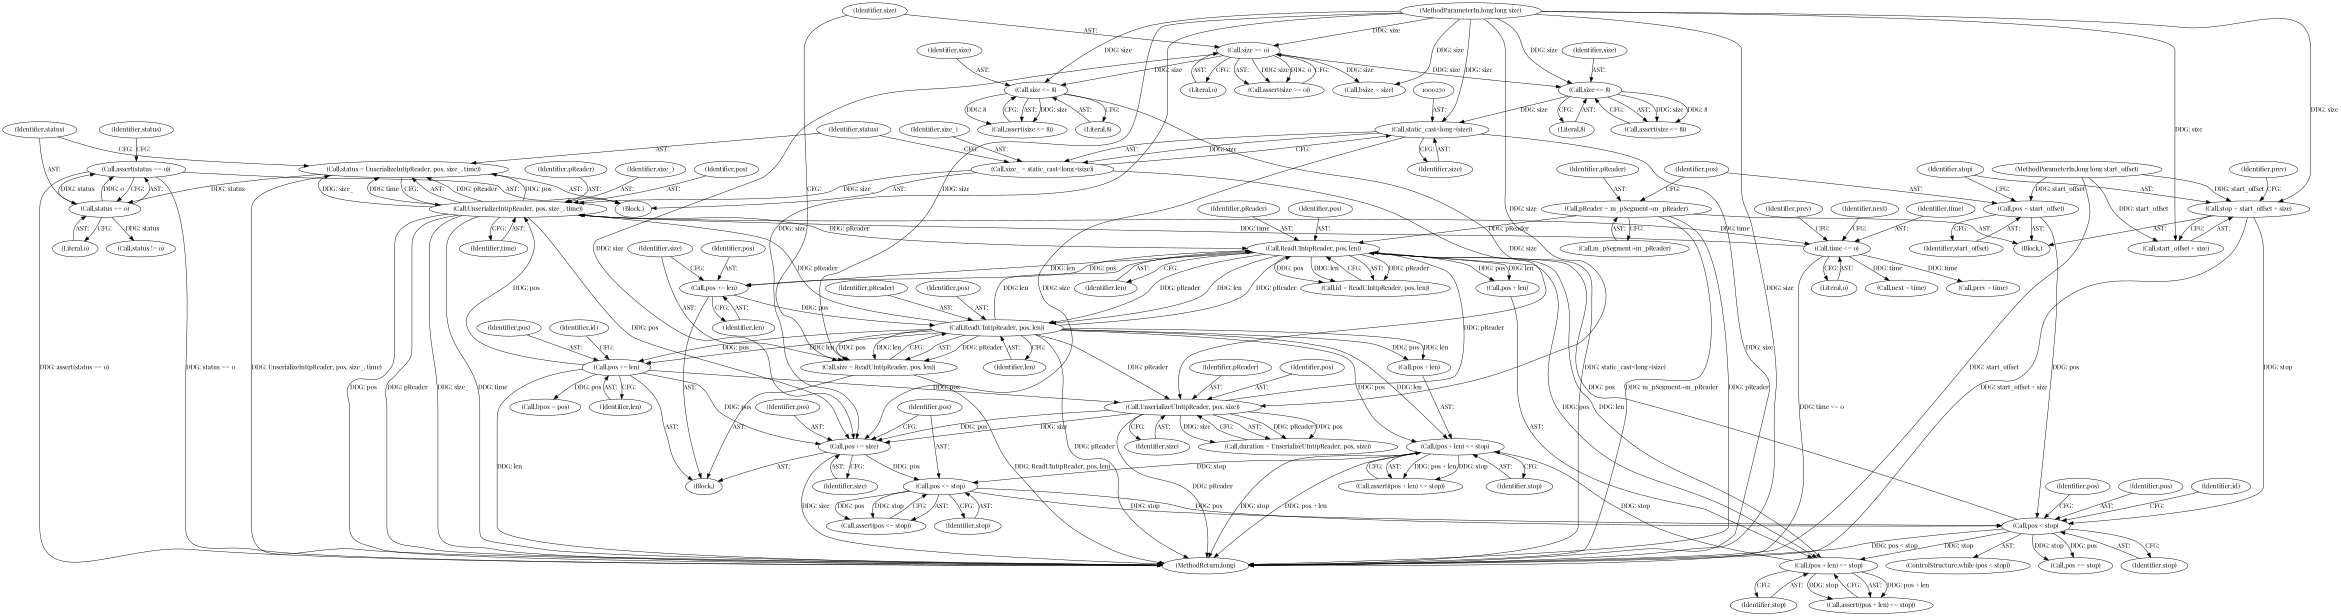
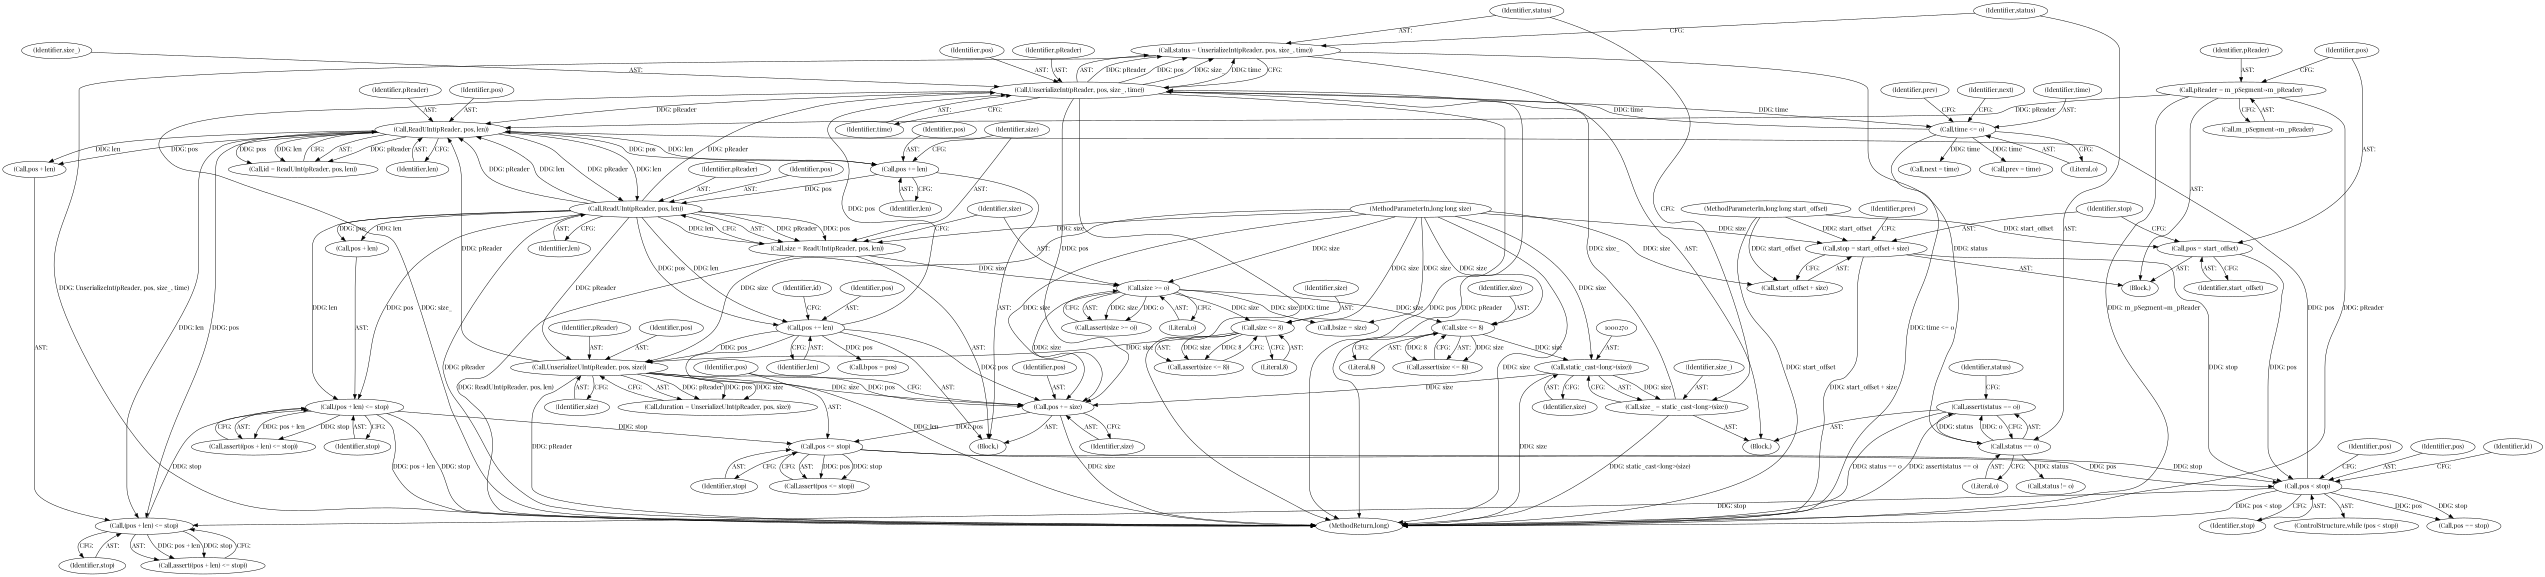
edge "(Call,size = ReadUInt(pReader, pos, len))" -> "(Call,size >= 0)": added, label "DDG: size"
